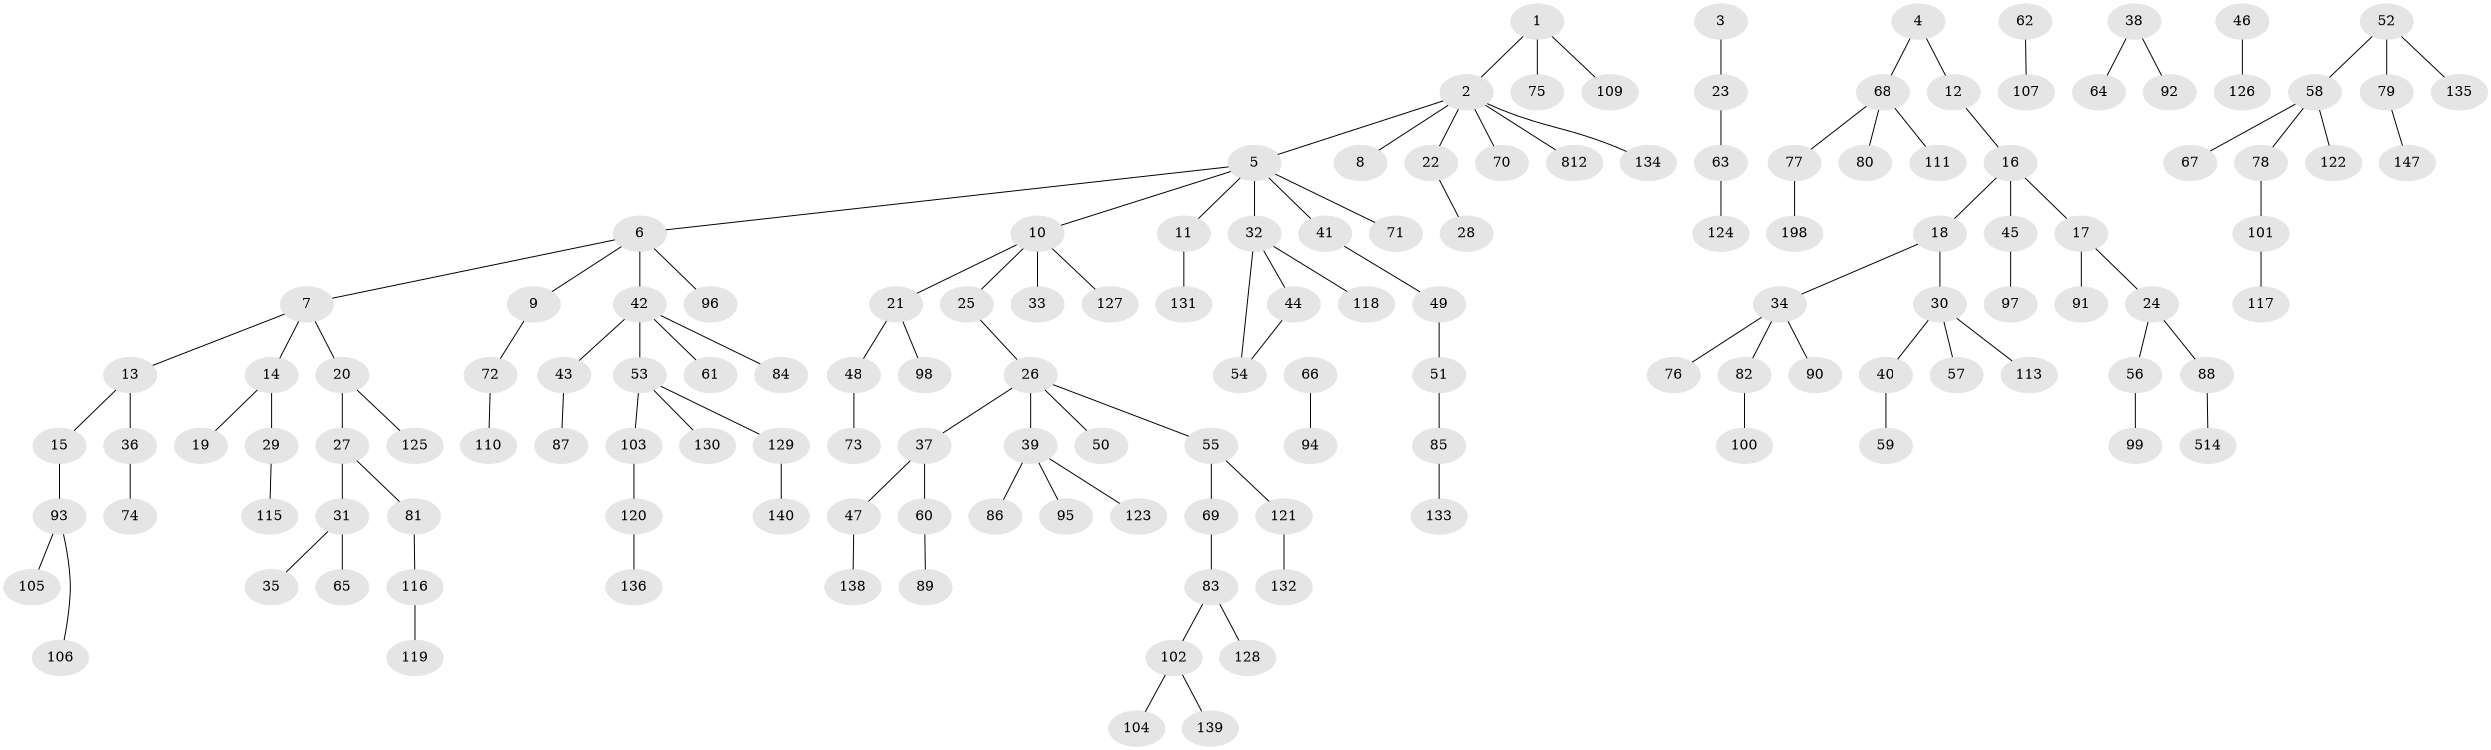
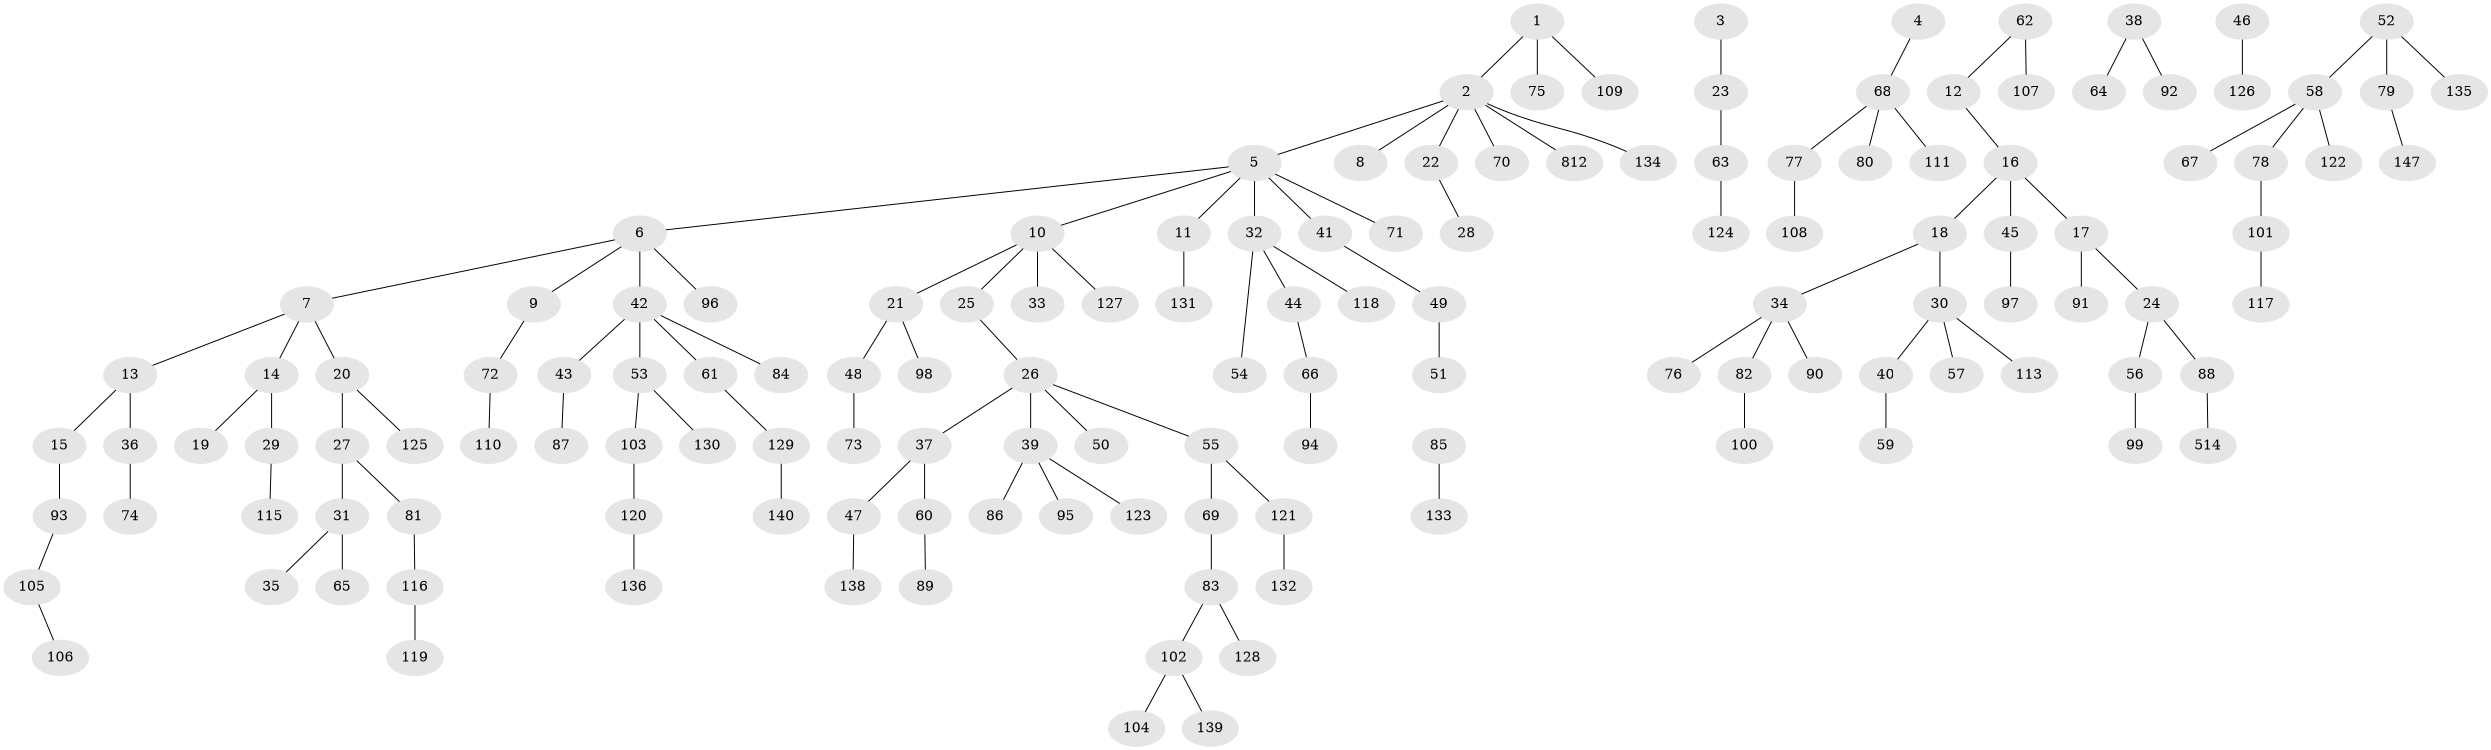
edge "4" -- "12": now "62" -- "12"
node "198": label "198" -> "108"
edge "44" -- "54": now "44" -- "66"
edge "53" -- "129": now "61" -- "129"
edge "51" -- "85": removed
edge "93" -- "106": now "105" -- "106"
